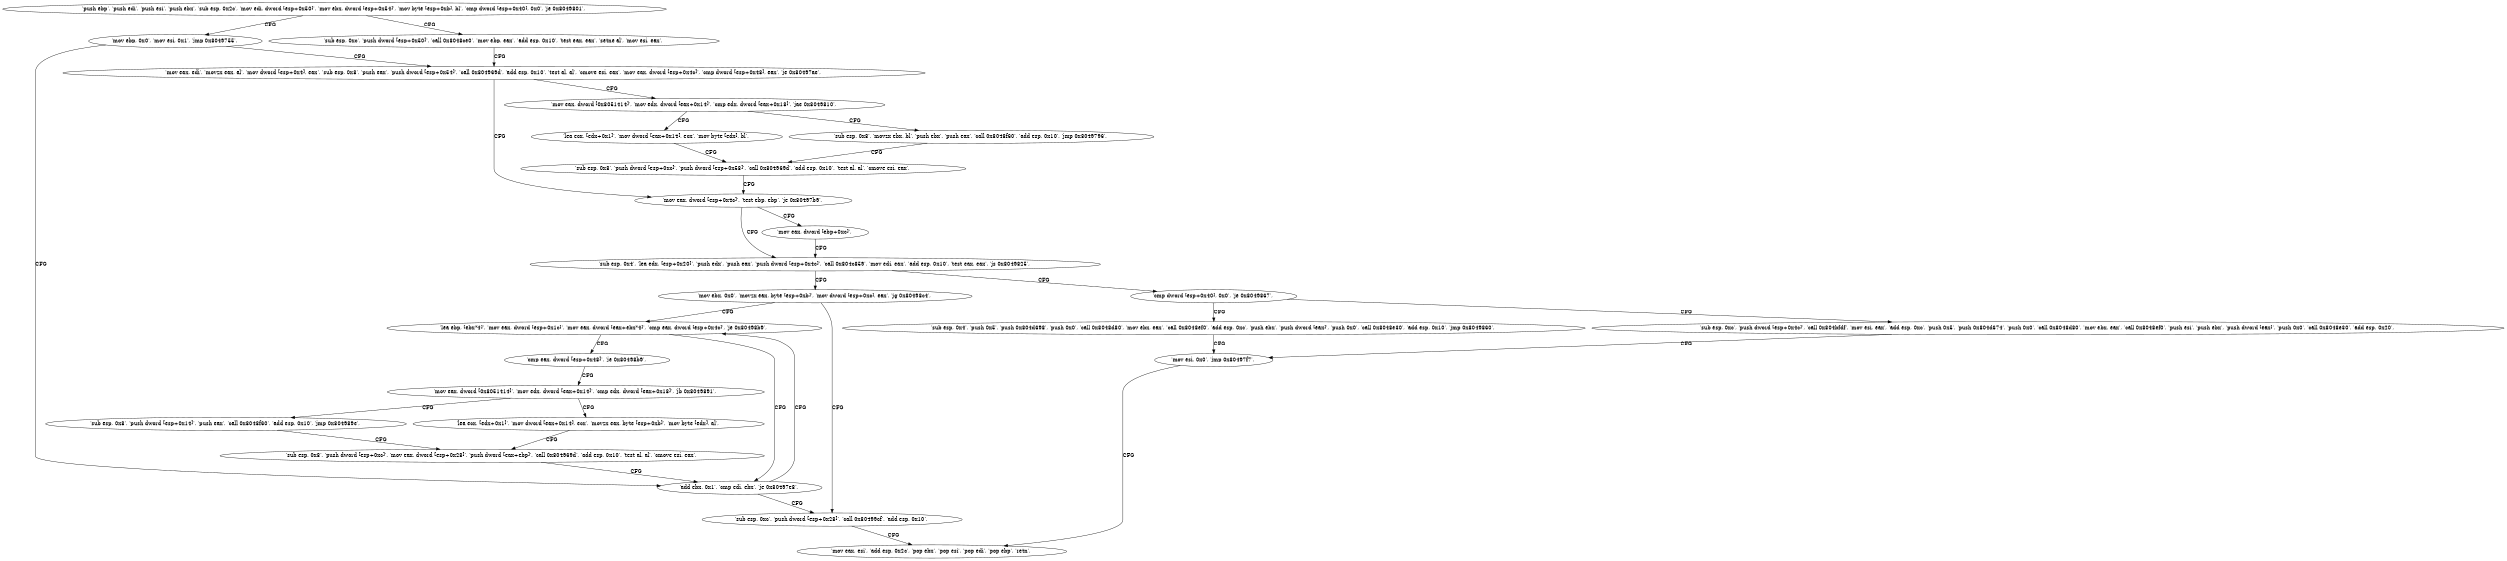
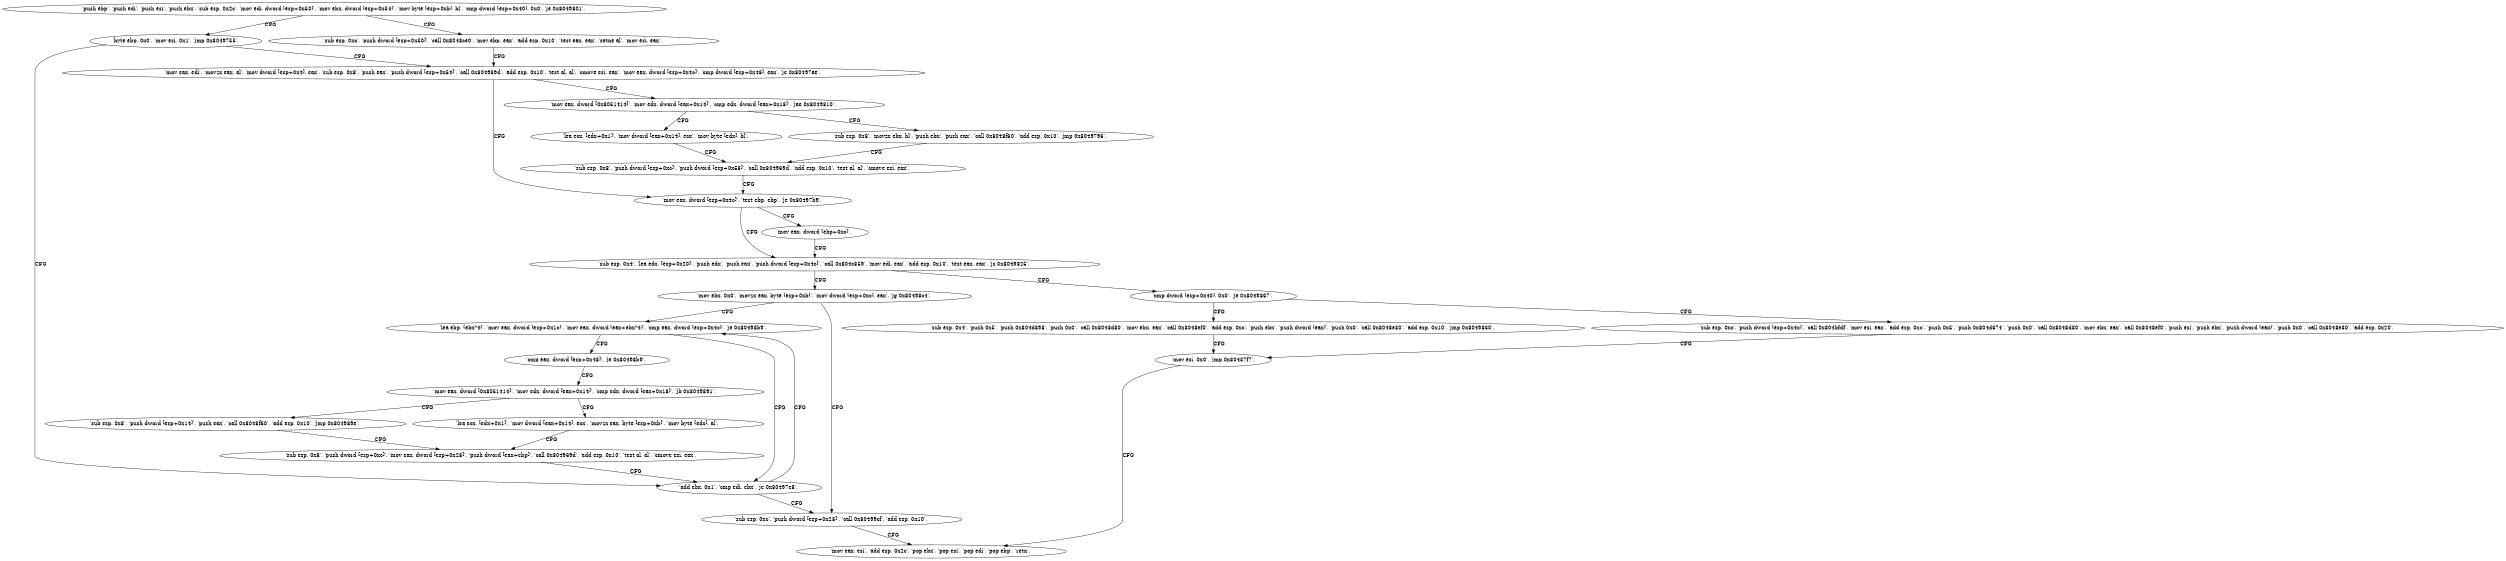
node "'mov ebp, 0x0', 'mov esi, 0x1', 'jmp 0x8049755',": label "'mov ebp, 0x0', 'mov esi, 0x1', 'jmp 0x8049755'," -> "'byte ebp, 0x0', 'mov esi, 0x1', 'jmp 0x8049755',"
node "'mov esi, 0x0', 'jmp 0x80497f7',": label "'mov esi, 0x0', 'jmp 0x80497f7'," -> "'mov esi, 0x0', 'jmp 0x80437f7',"
